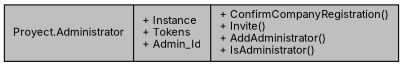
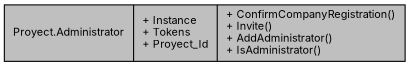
node "Proyect.Administrator": text "+ Admin_Id" -> "+ Proyect_Id"
